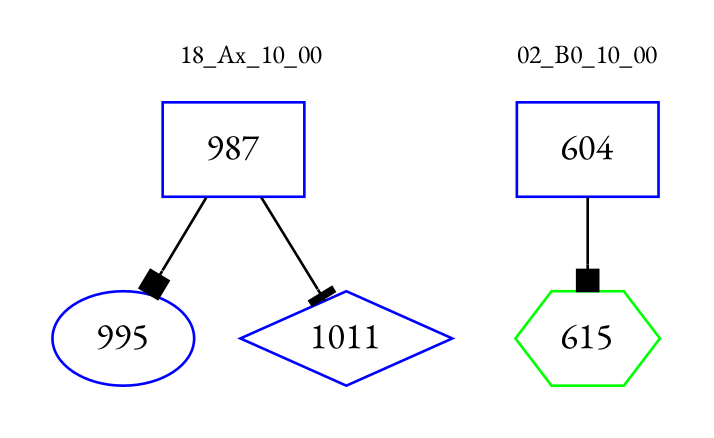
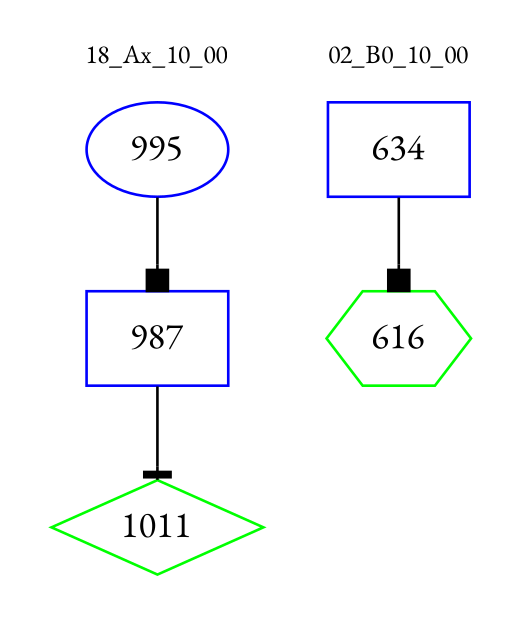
node "604": label "604" -> "634"
edge "987" -> "995": reversed
node "1011": color blue -> green
node "615": label "615" -> "616"
